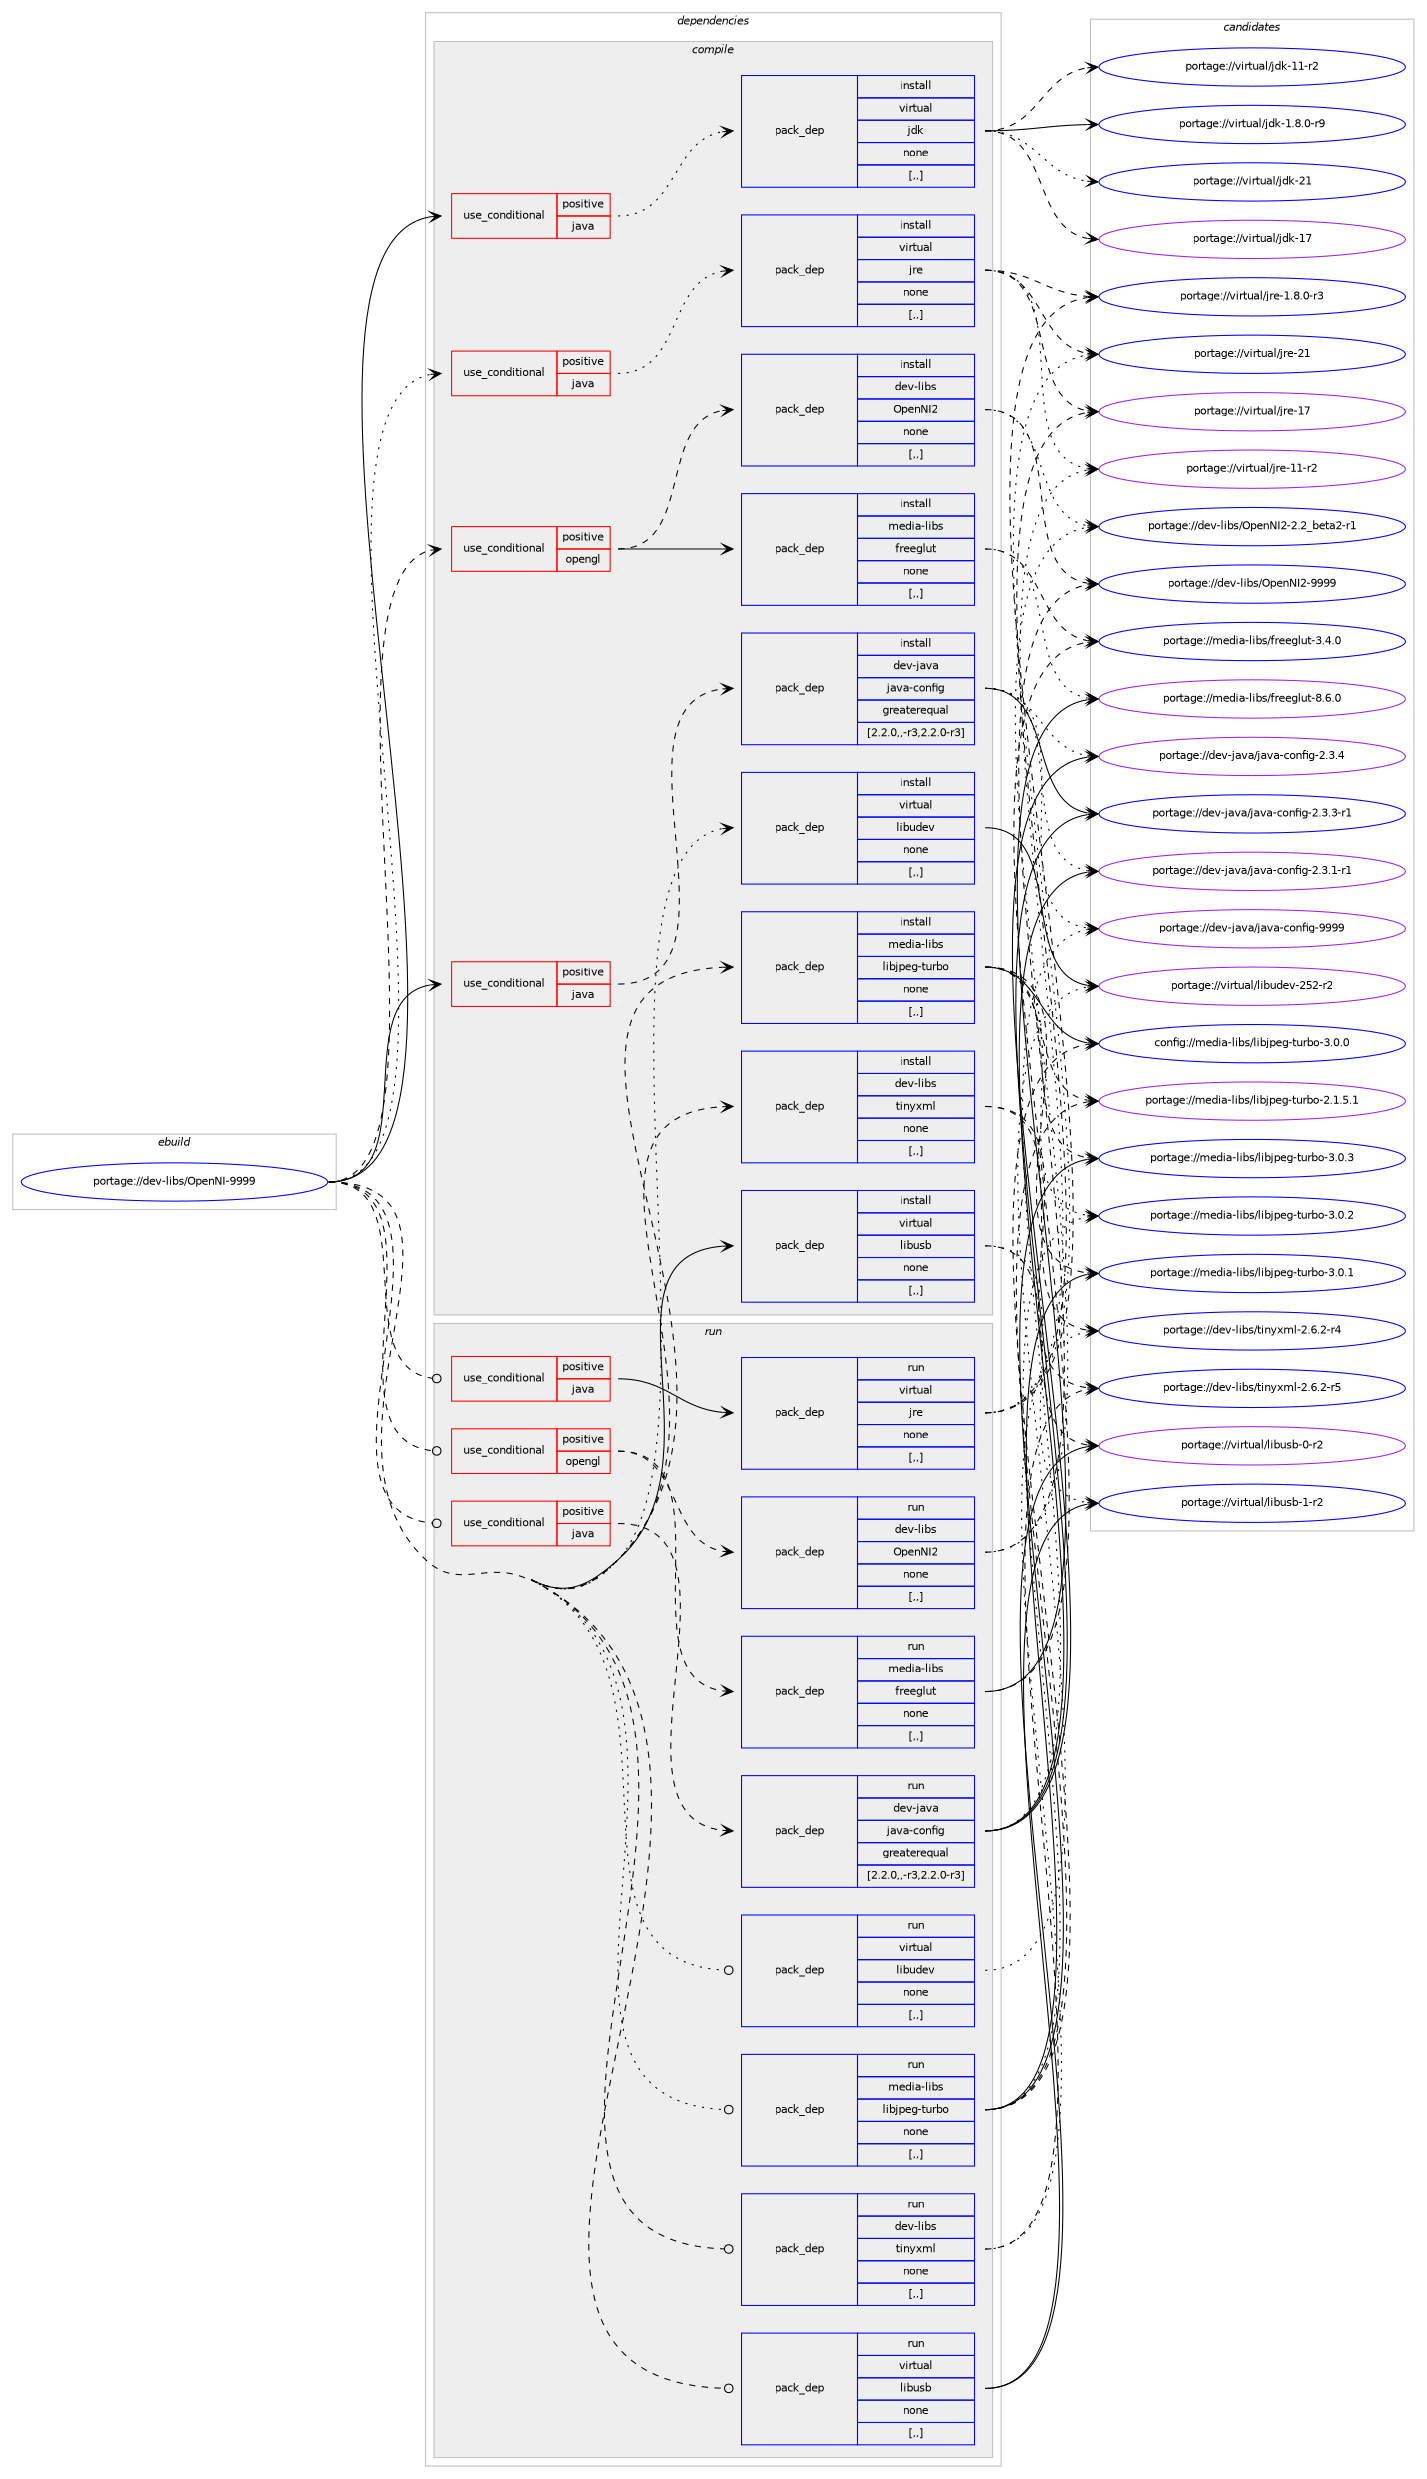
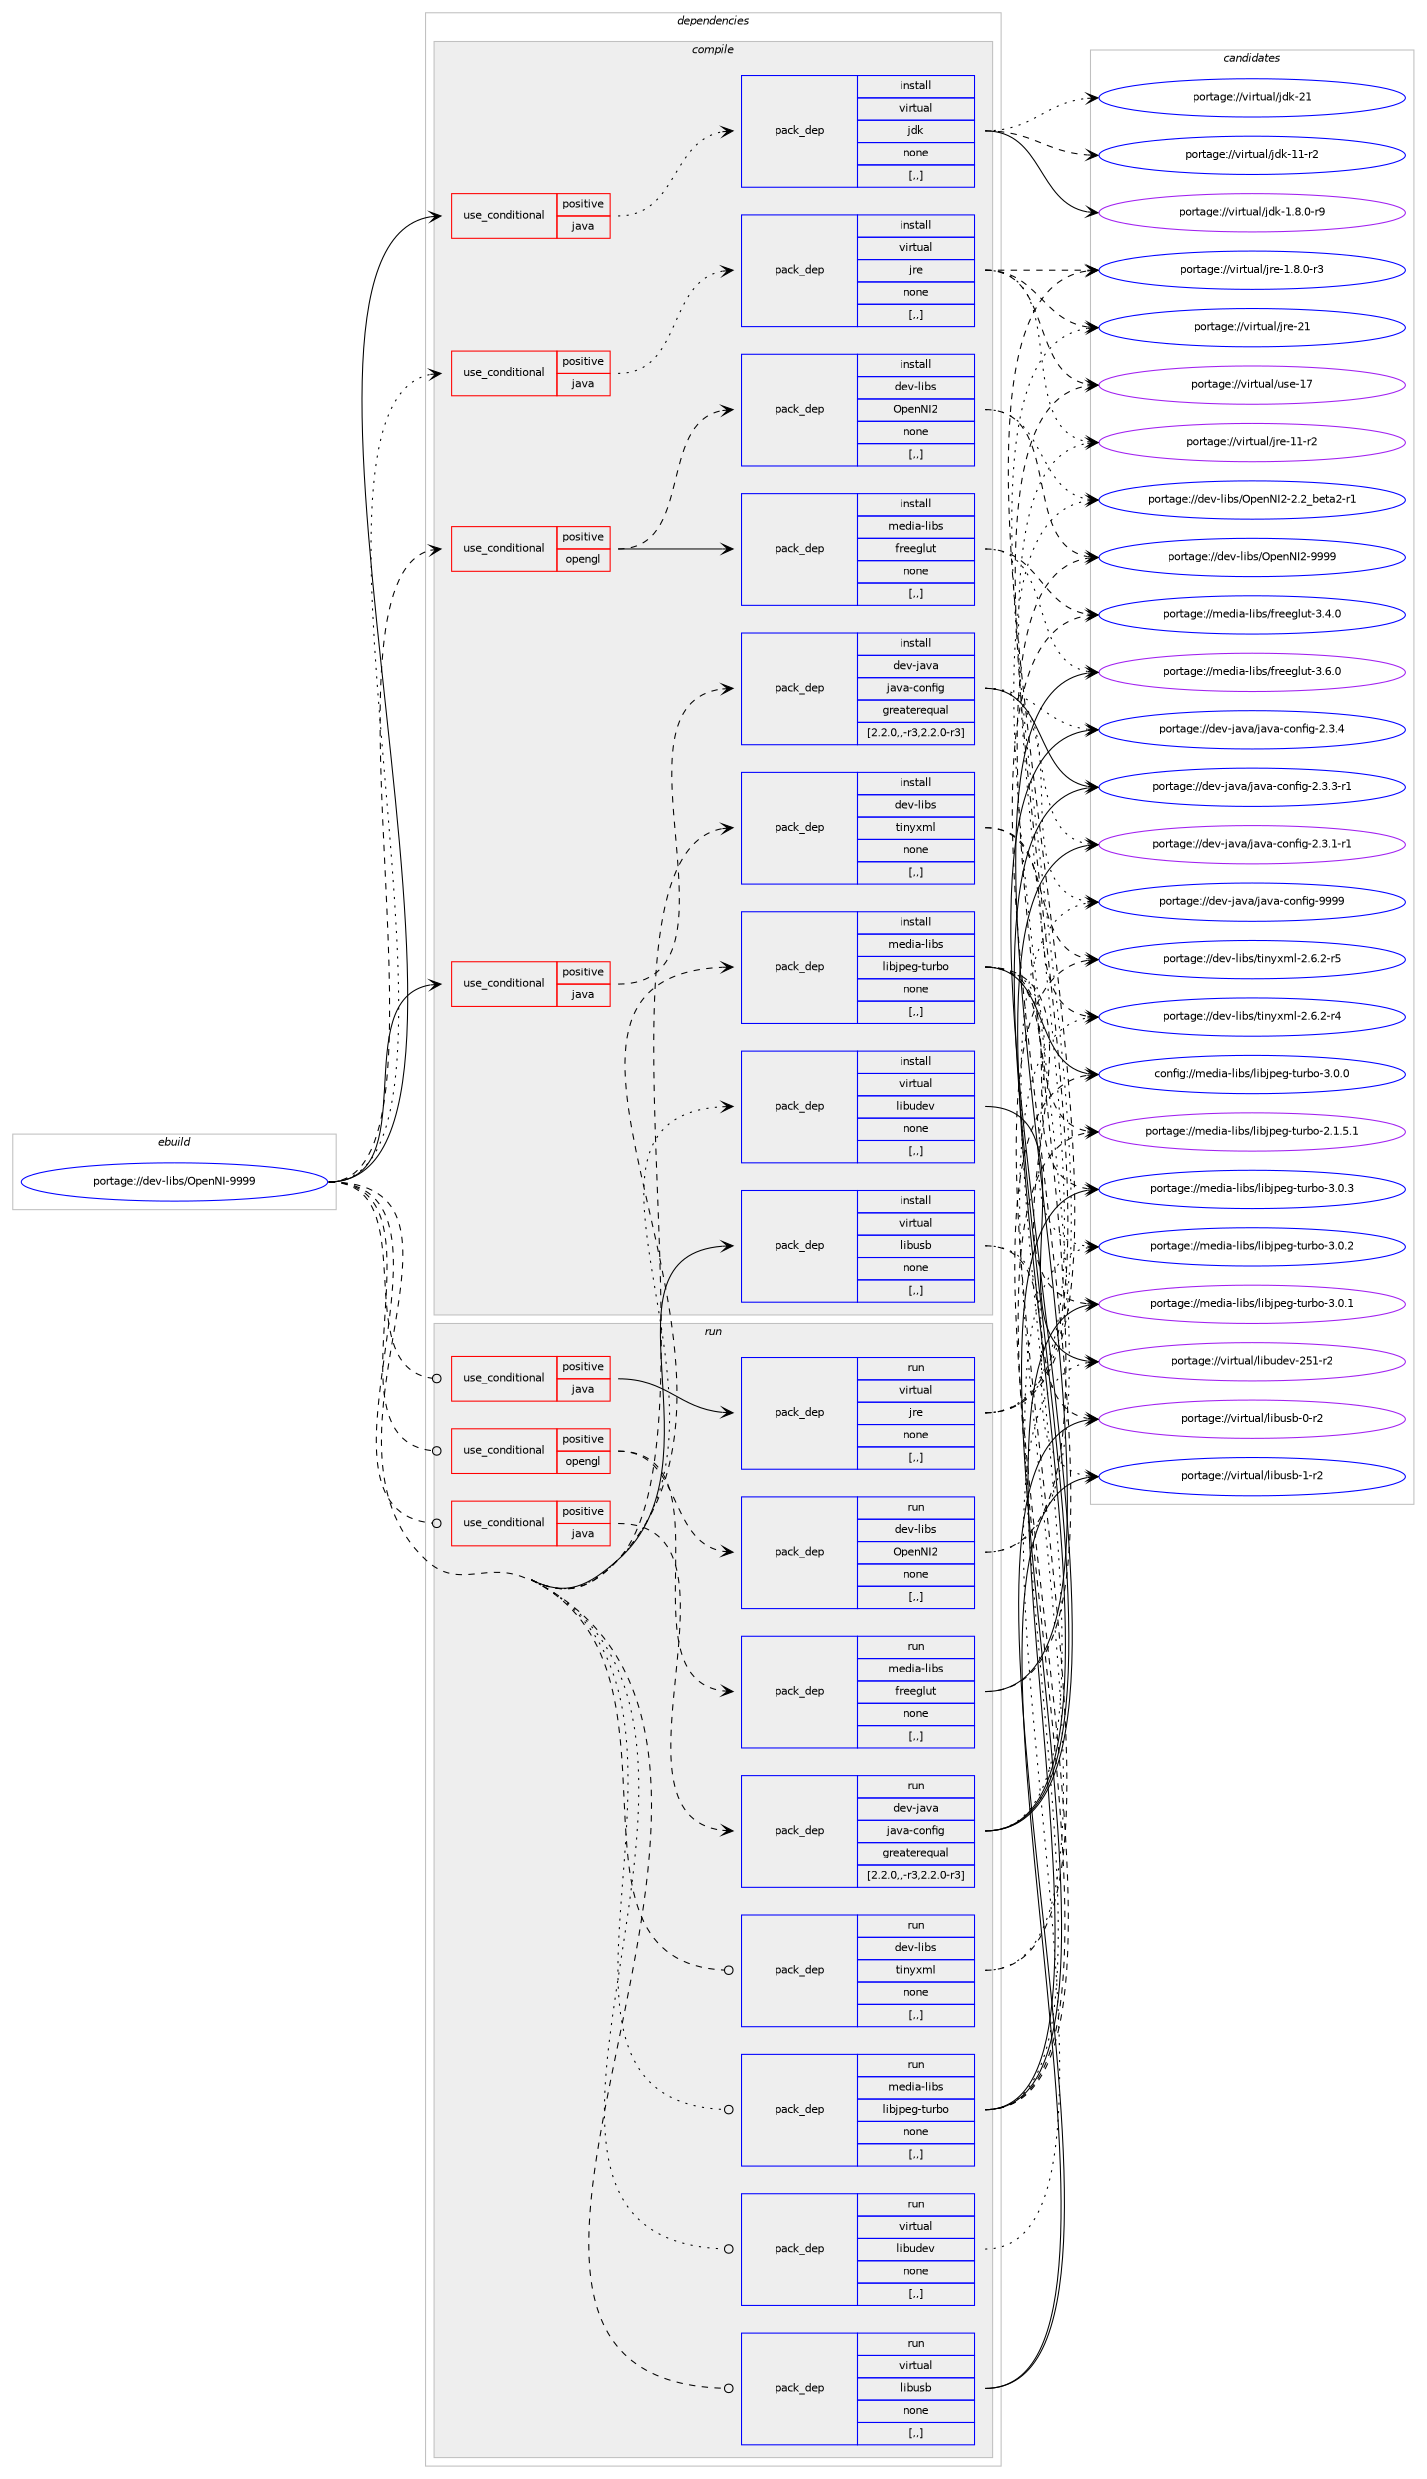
node "portage://virtual/jdk-1.8.0-r9": color blue -> purple
node "portage://virtual/jdk-17": removed
node "portage://virtual/jre-17": label "portage://virtual/jre-17" -> "portage://virtual/use-17"
node "portage://media-libs/freeglut-8.6.0": label "portage://media-libs/freeglut-8.6.0" -> "portage://media-libs/freeglut-3.6.0"
node "portage://dev-java/java-config-2.3.4": color purple -> blue
node "portage://dev-java/java-config-9999": color purple -> blue
node "portage://virtual/libudev-252-r2": label "portage://virtual/libudev-252-r2" -> "portage://virtual/libudev-251-r2"
node "portage://media-libs/libjpeg-turbo-3.0.1": color blue -> purple
